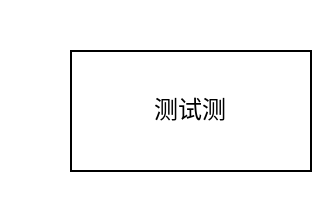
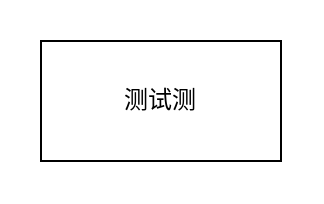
node "测试测": moved (191, 111) -> (161, 101)
